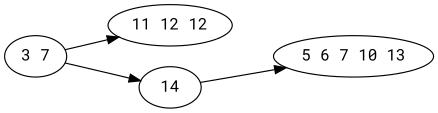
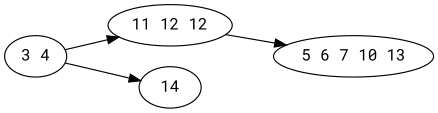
node "3 7": label "3 7" -> "3 4"
edge "14" -> "5 6 7 10 13": now "11 12 12" -> "5 6 7 10 13"
